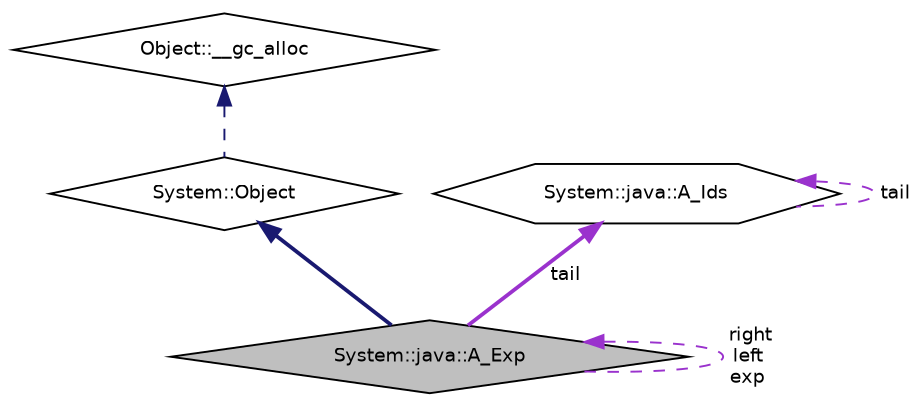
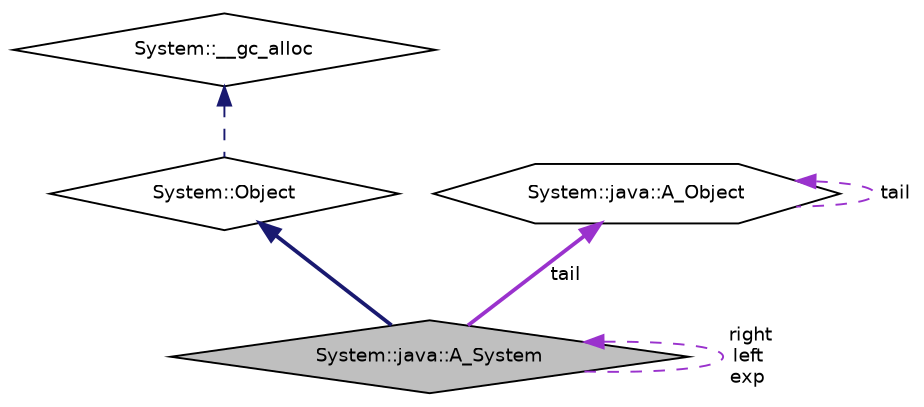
node "Object::__gc_alloc": label "Object::__gc_alloc" -> "System::__gc_alloc"
node "System::java::A_Ids": label "System::java::A_Ids" -> "System::java::A_Object"
node "System::java::A_Exp": label "System::java::A_Exp" -> "System::java::A_System"
